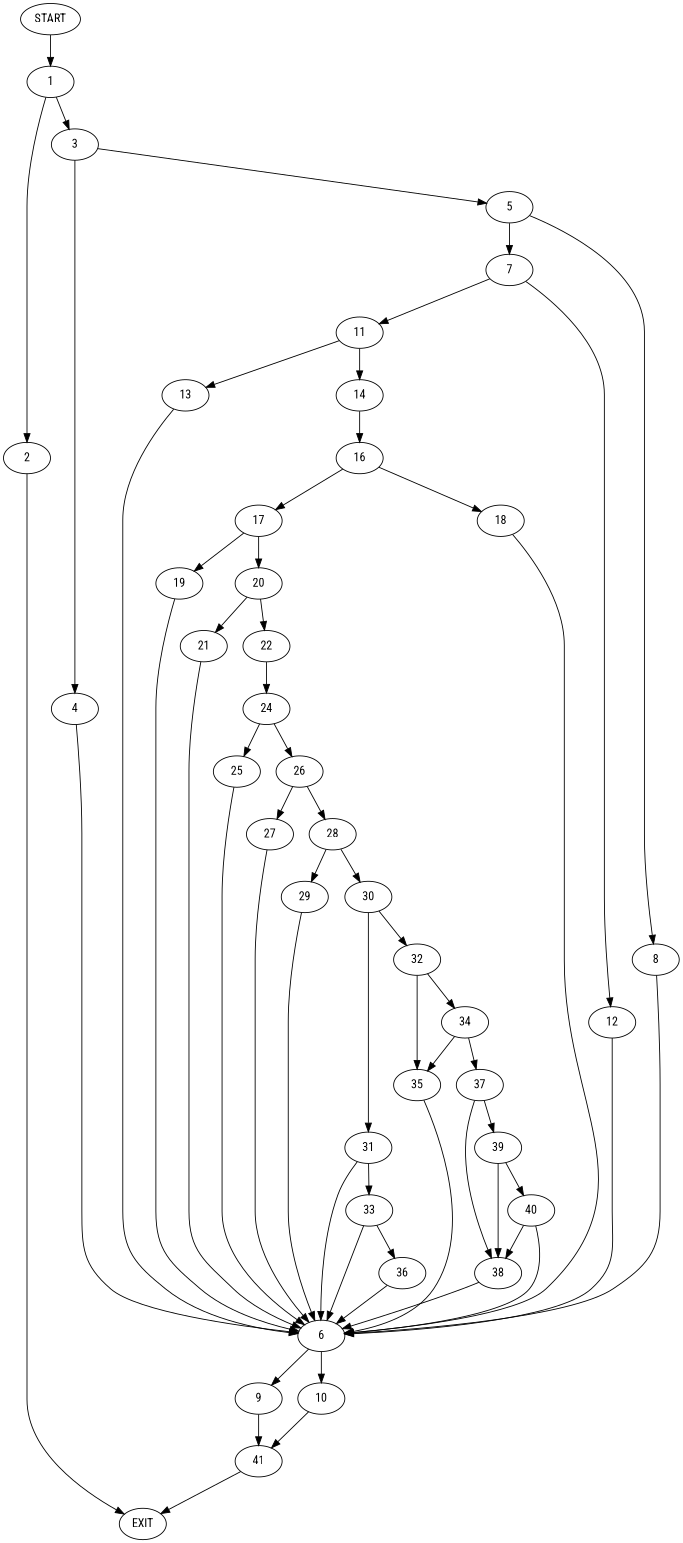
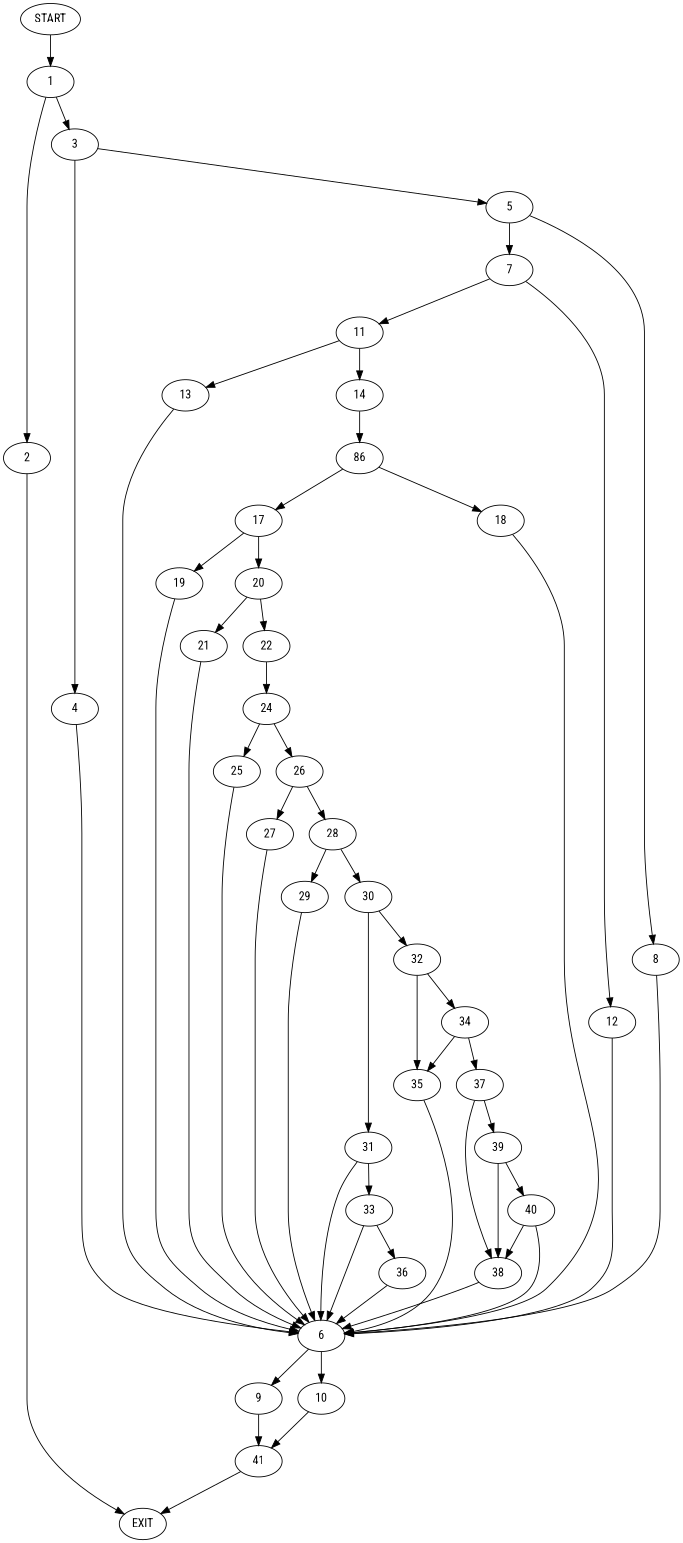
node "16": label "16" -> "86"
